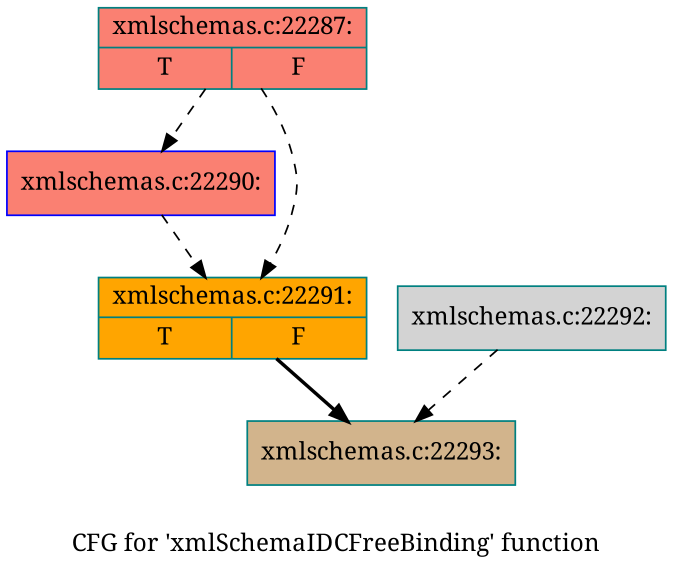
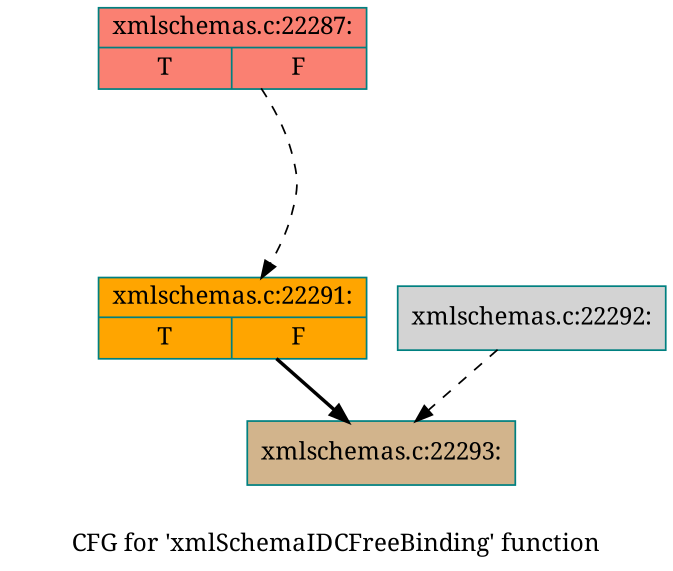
node "xmlschemas.c:22290:": removed
